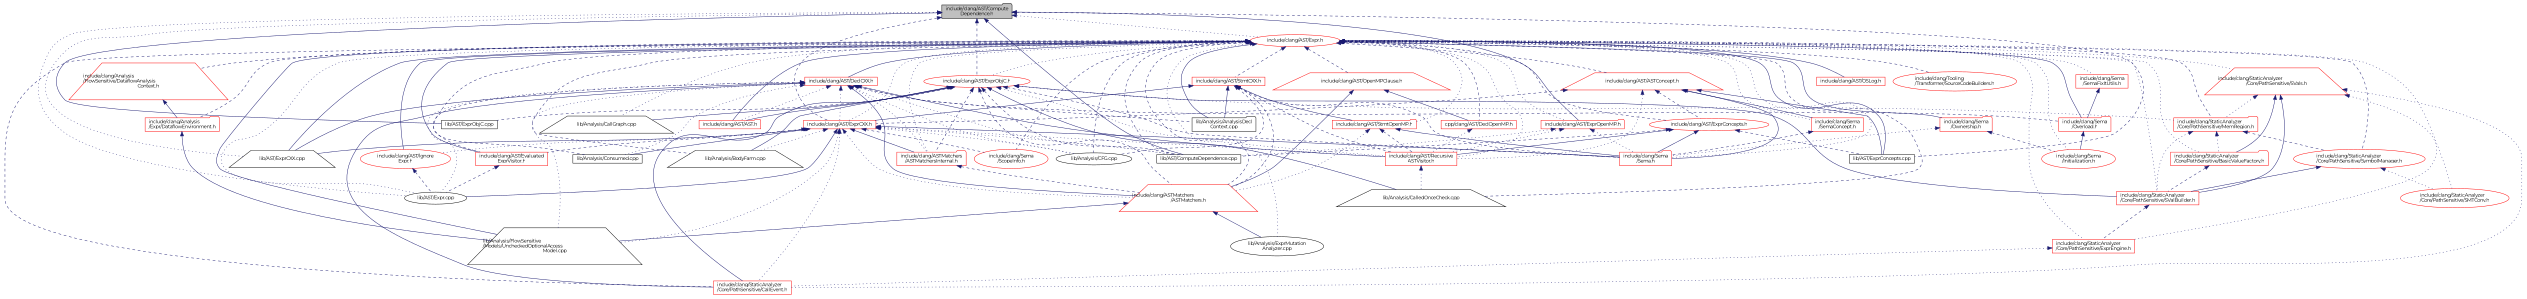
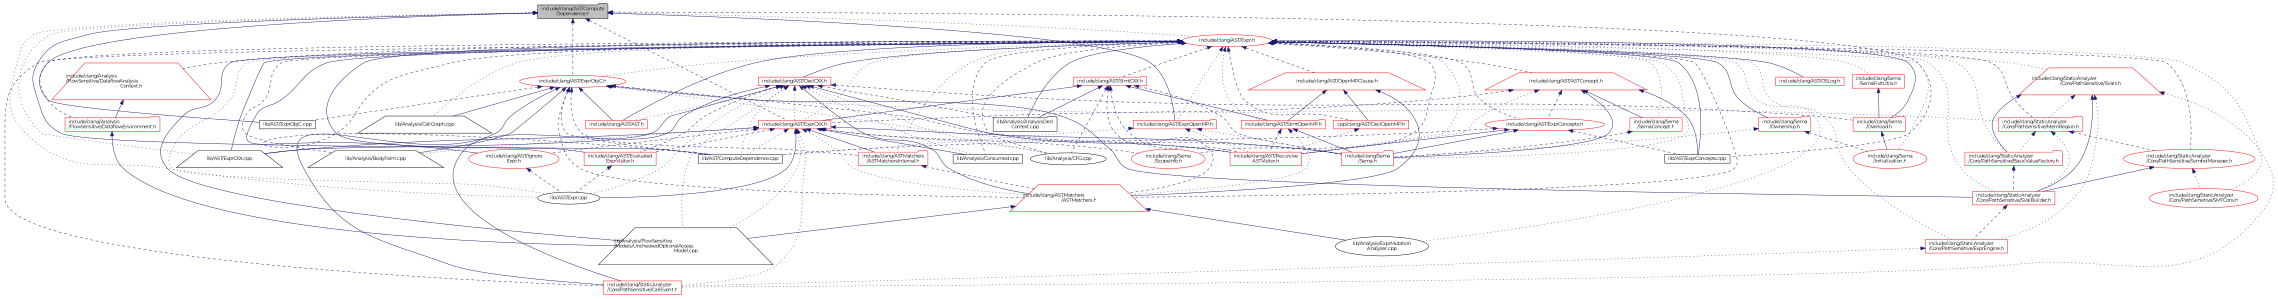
node "include/clang/AST/StmtCXX.h": shape box -> folder
node "include/clang/Tooling /Transformer/SourceCodeBuilders.h": removed
edge "include/clang/AST/StmtOpenMP.h" -> "include/clang/AST/OpenMPClause.h": added
edge "include/clang/ASTMatchers /ASTMatchersInternal.h" -> "include/clang/AST/DeclCXX.h": removed
node "include/clang/Analysis /Expr/DataflowEnvironment.h": label "include/clang/Analysis /Expr/DataflowEnvironment.h" -> "include/clang/Analysis /FlowSensitive/DataflowEnvironment.h"
edge "include/clang/AST/Ignore Expr.h" -> "include/clang/AST/ExprCXX.h": style dotted -> dashed
node "lib/Analysis/CalledOnceCheck.cpp": removed
